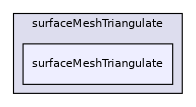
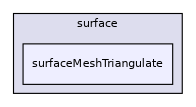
cluster "surfaceMeshTriangulate": label "surfaceMeshTriangulate" -> "surface"
